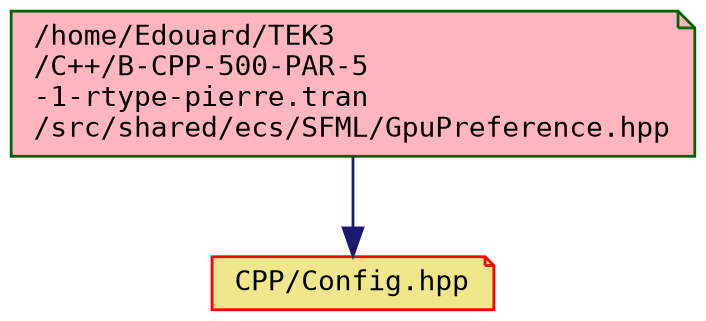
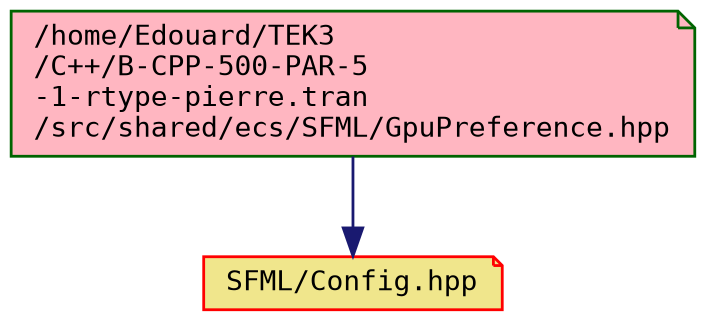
node "CPP/Config.hpp": label "CPP/Config.hpp" -> "SFML/Config.hpp"
